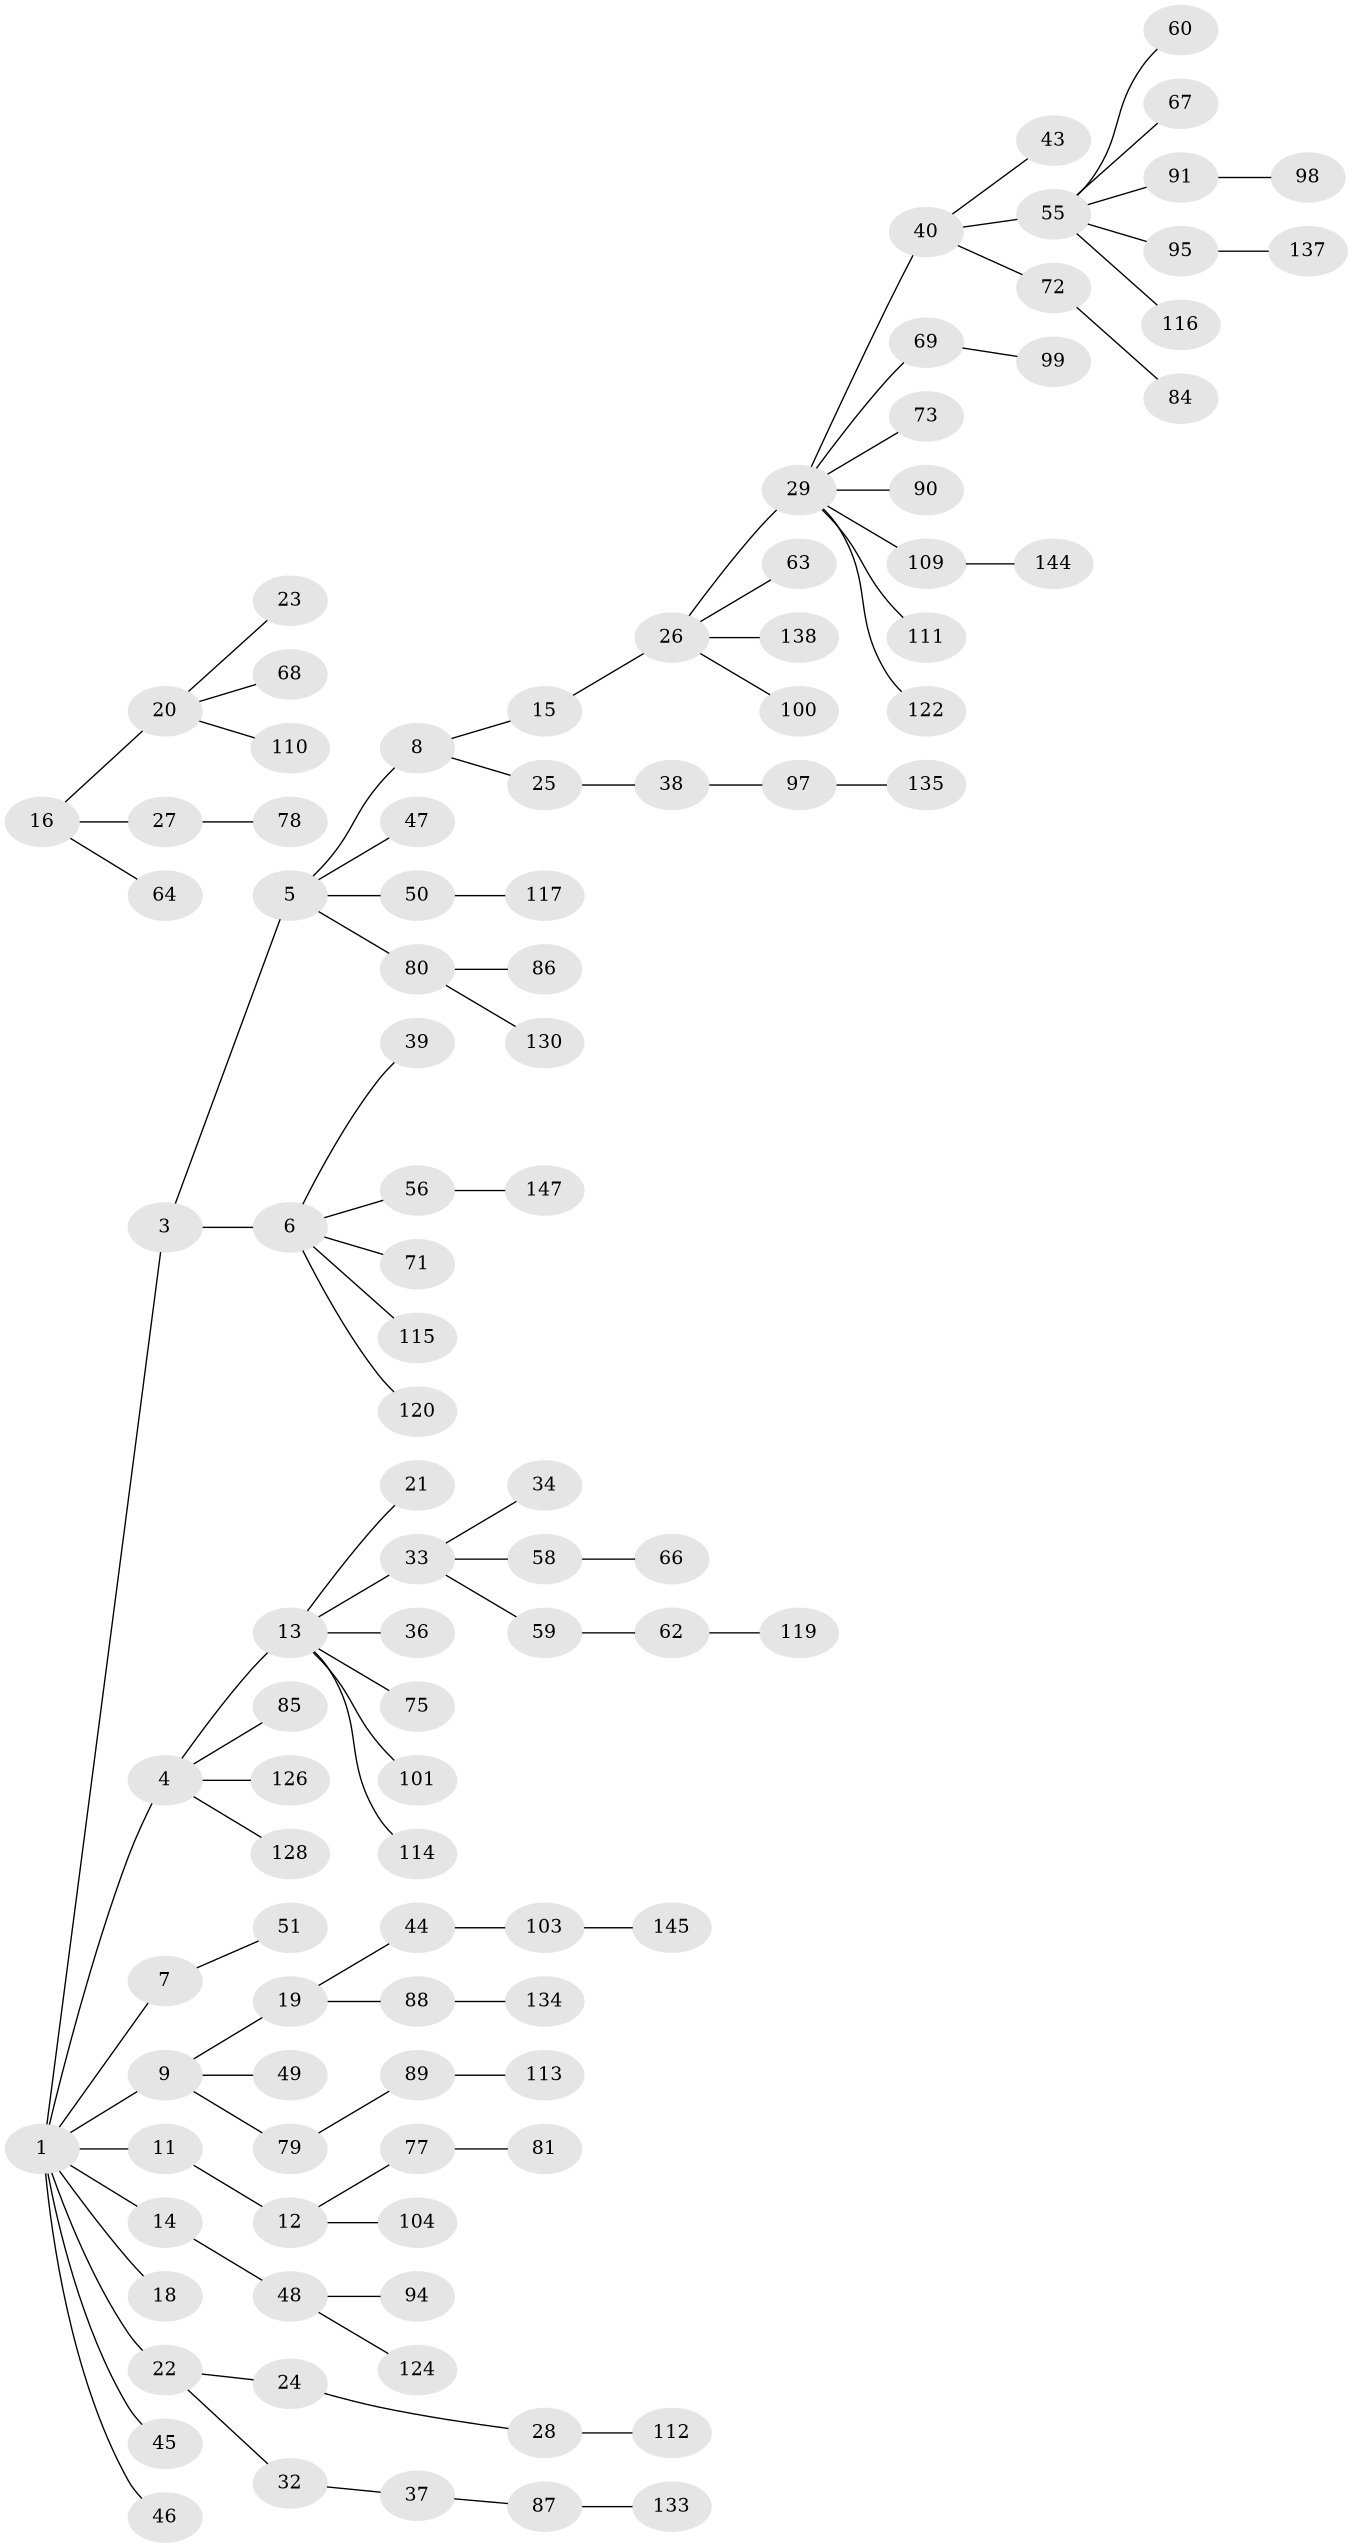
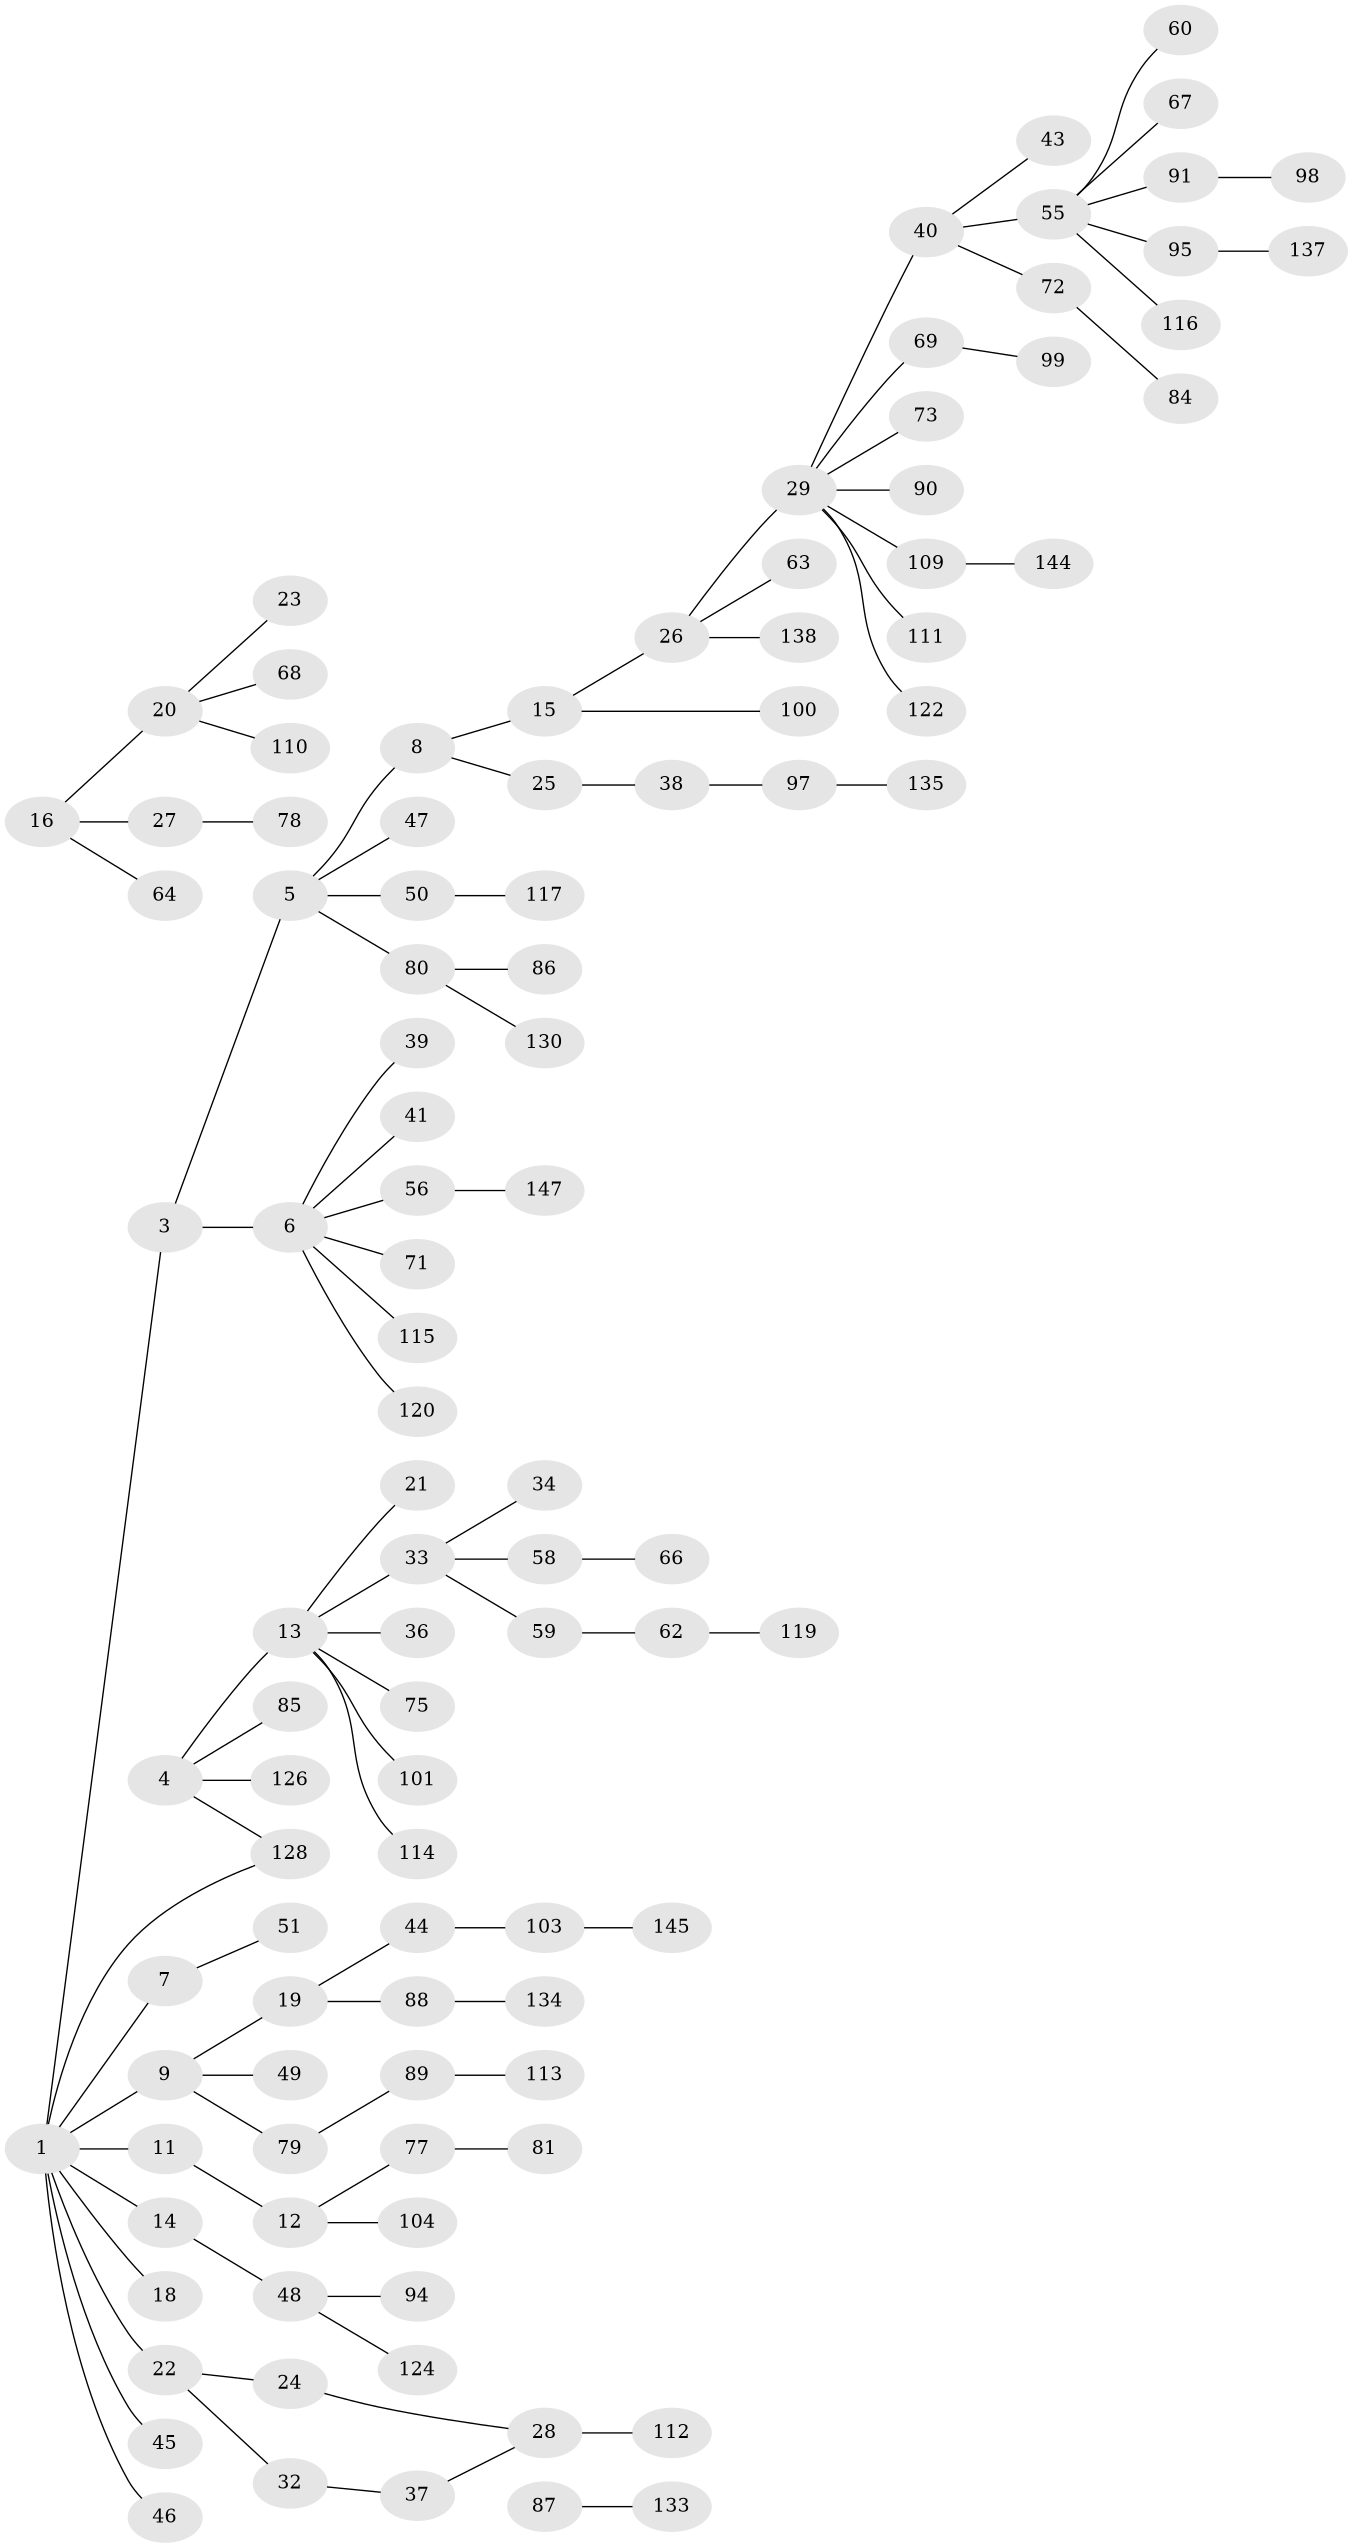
edge "26" -- "100": now "15" -- "100"
node "41": added
edge "4" -- "1": now "128" -- "1"
edge "37" -- "87": now "37" -- "28"
